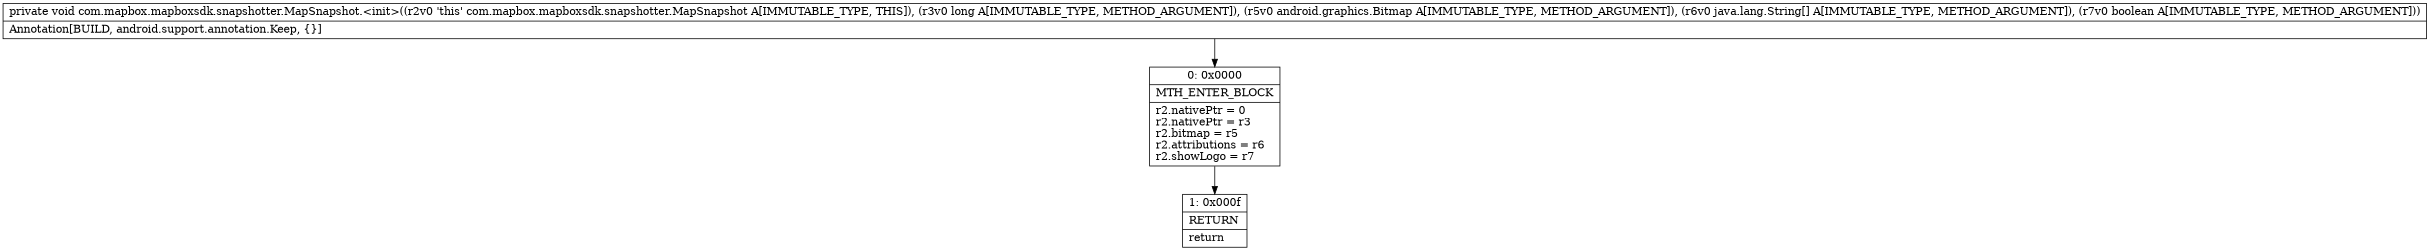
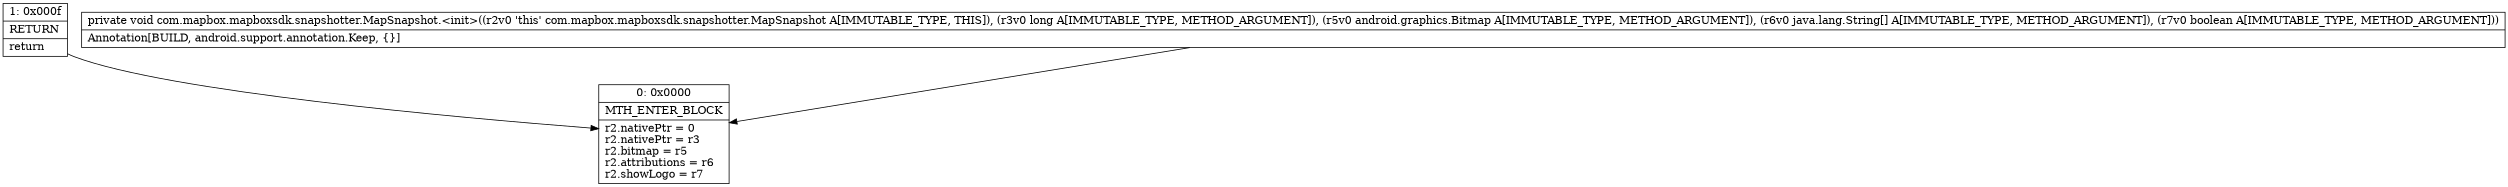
edge "0: 0x0000" -> "1: 0x000f": reversed
